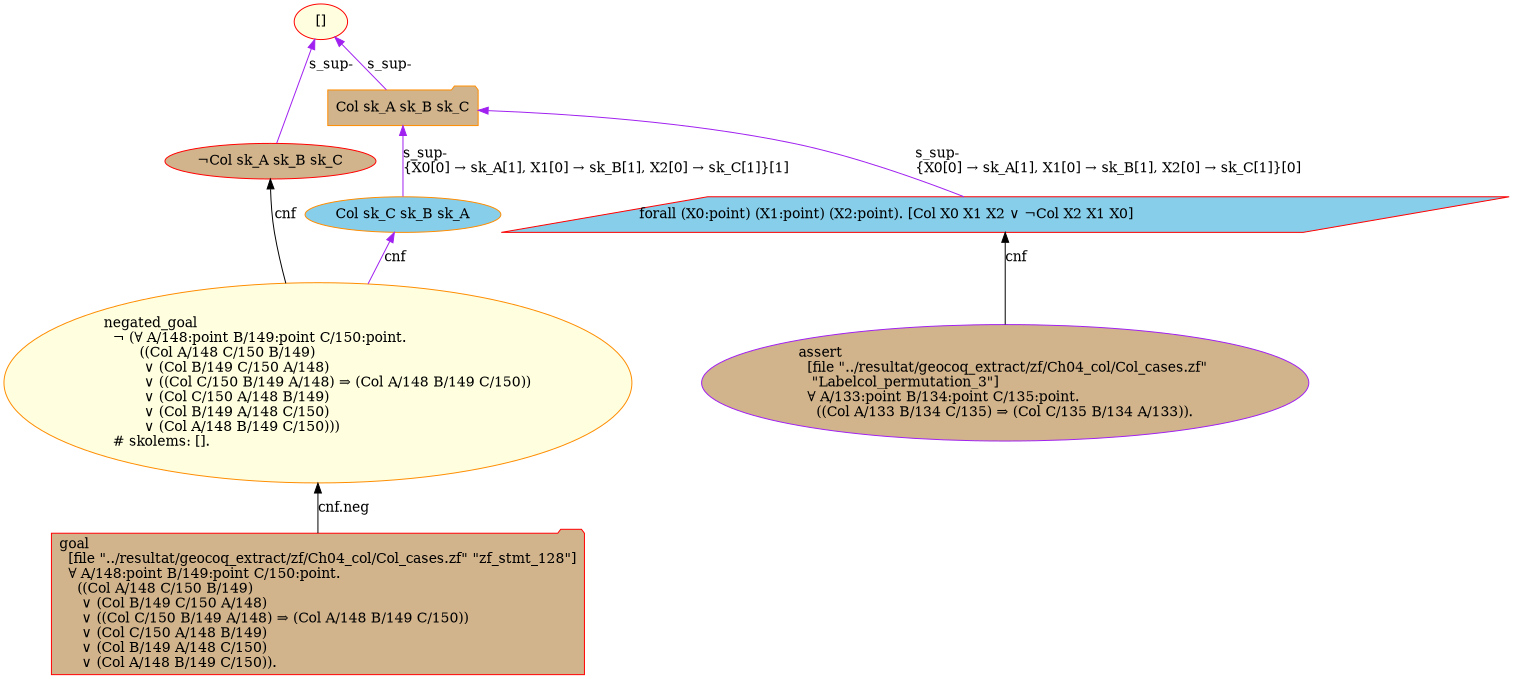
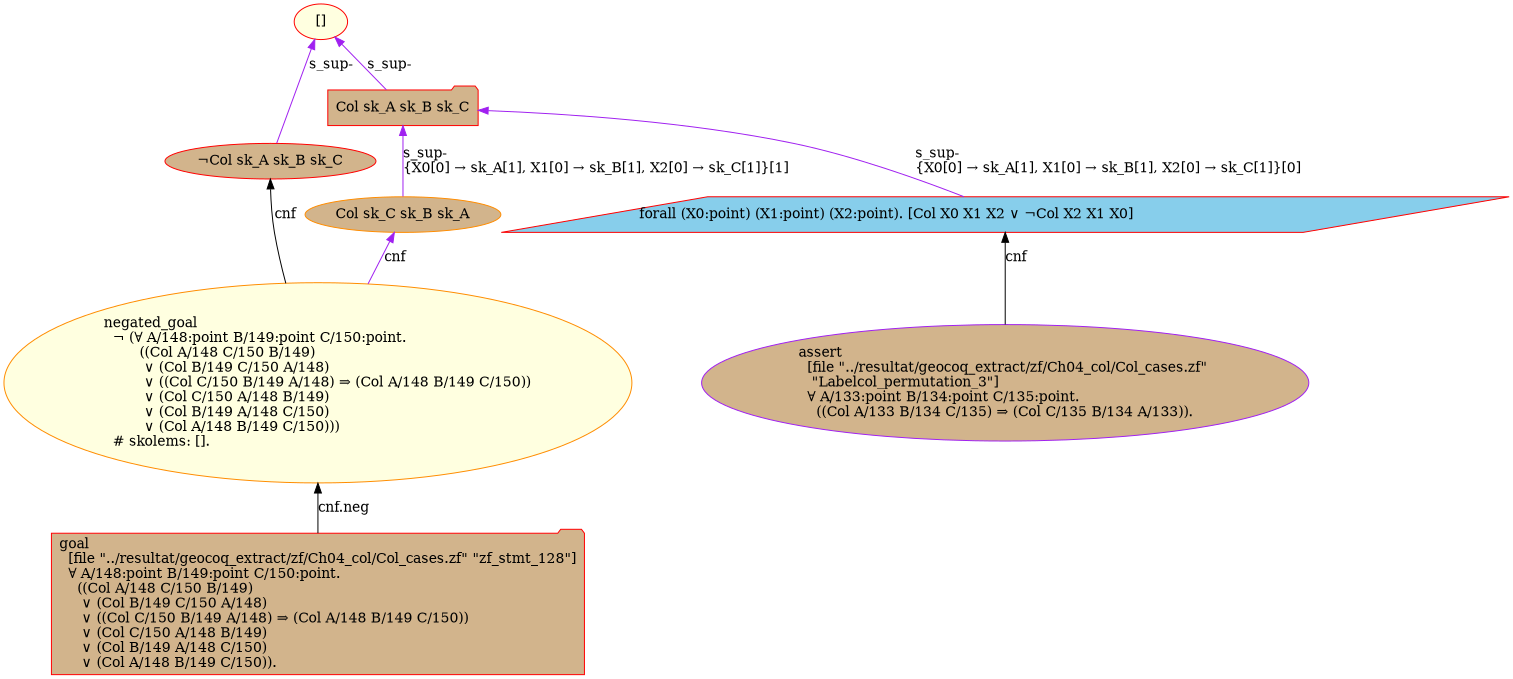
node "Col sk_A sk_B sk_C": color darkorange -> red
node "Col sk_C sk_B sk_A": fillcolor skyblue -> tan
